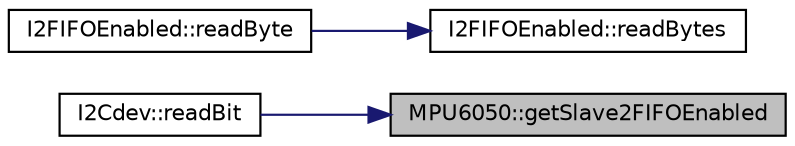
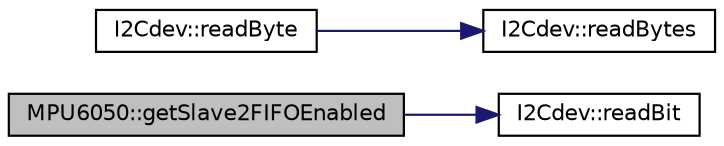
node "I2FIFOEnabled::readByte": label "I2FIFOEnabled::readByte" -> "I2Cdev::readByte"
node "I2FIFOEnabled::readBytes": label "I2FIFOEnabled::readBytes" -> "I2Cdev::readBytes"
edge "I2Cdev::readBit" -> "MPU6050::getSlave2FIFOEnabled": reversed
